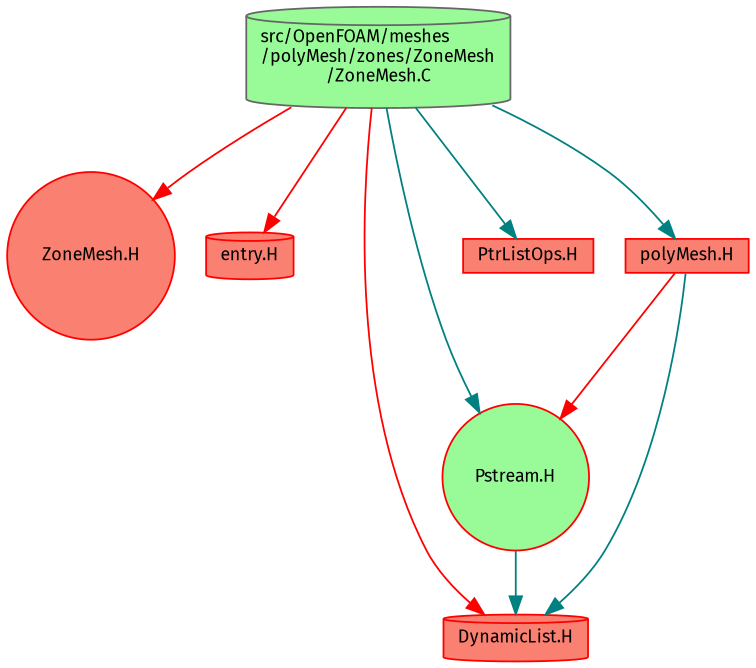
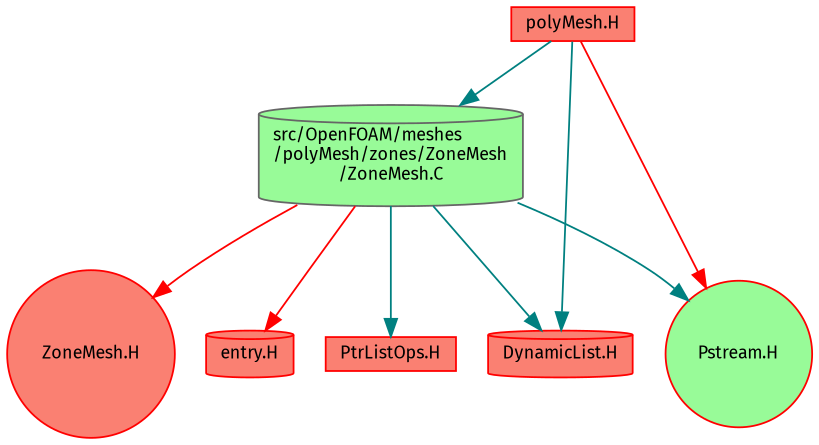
edge "src/OpenFOAM/meshes /polyMesh/zones/ZoneMesh /ZoneMesh.C" -> "polyMesh.H": reversed
edge "src/OpenFOAM/meshes /polyMesh/zones/ZoneMesh /ZoneMesh.C" -> "DynamicList.H": color red -> teal
edge "Pstream.H" -> "DynamicList.H": removed
